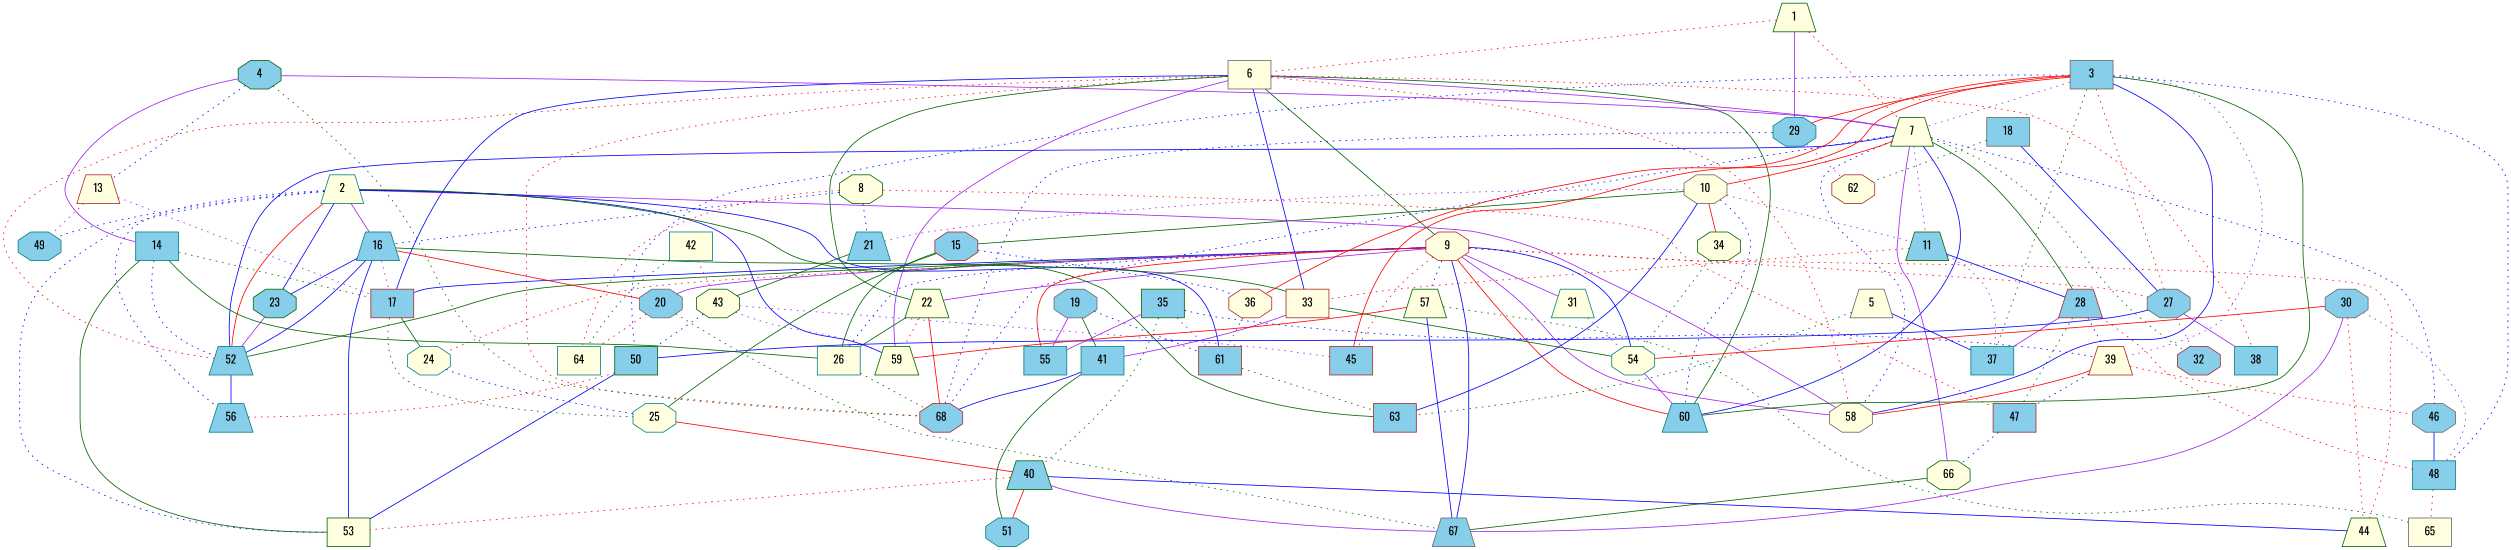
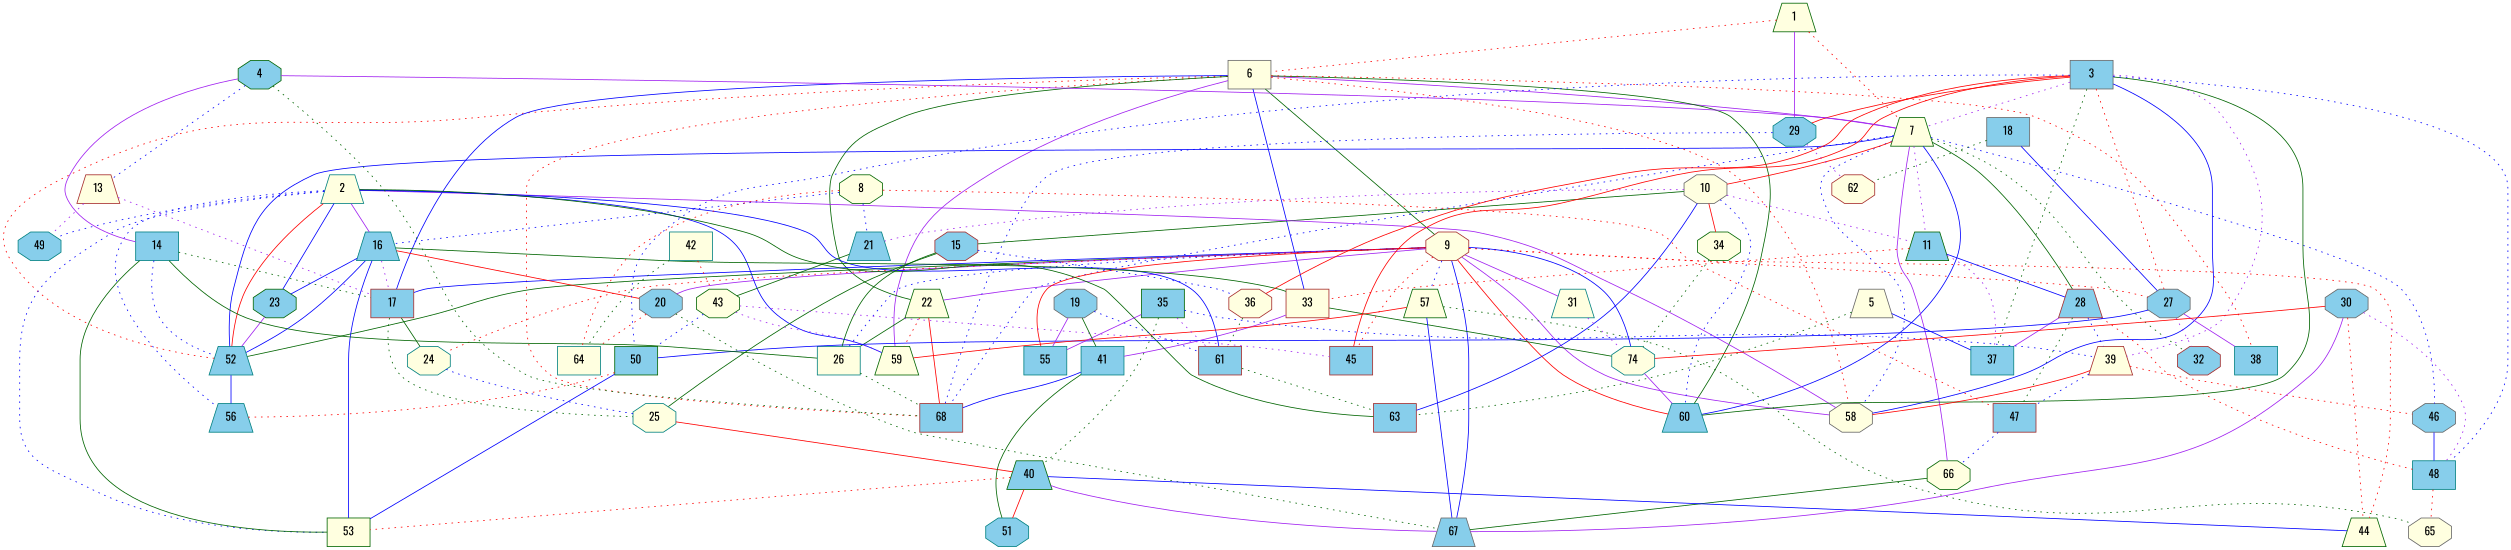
node "54": label "54" -> "74"
node "68": shape octagon -> box
node "65": shape box -> octagon
